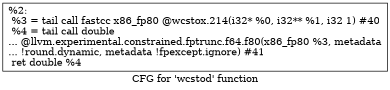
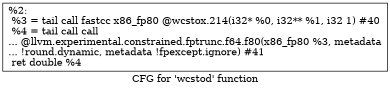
node "%2:": text "%4 = tail call double" -> "%4 = tail call call"
